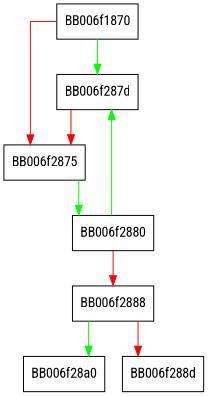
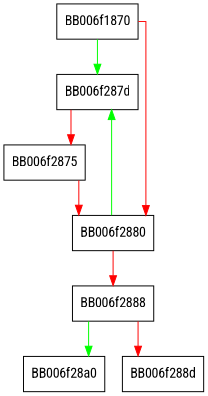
edge "BB006f1870" -> "BB006f2875": now "BB006f1870" -> "BB006f2880"
edge "BB006f2875" -> "BB006f2880": color green -> red
